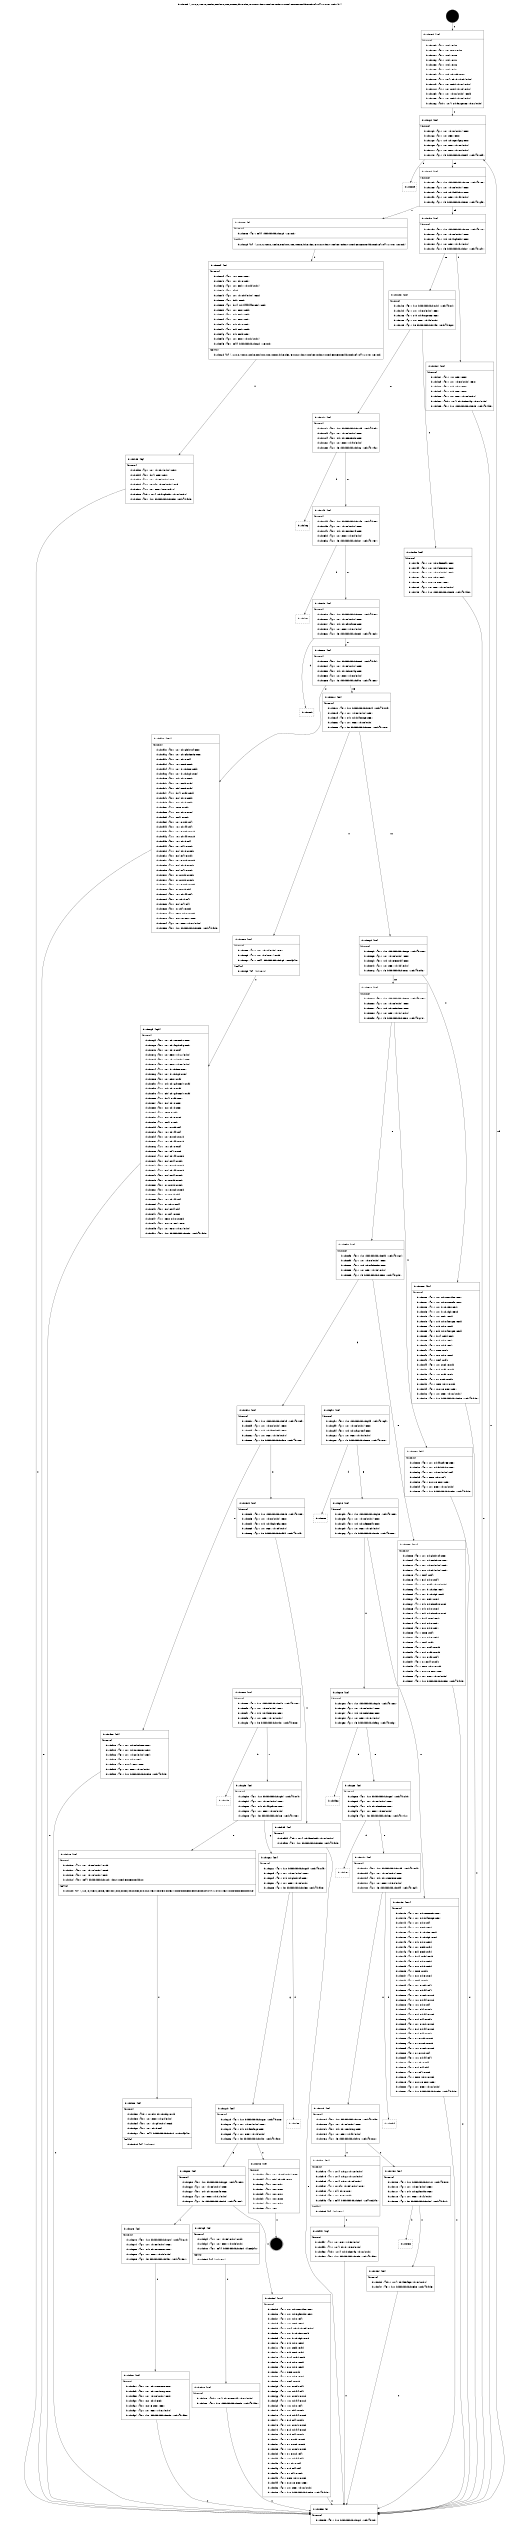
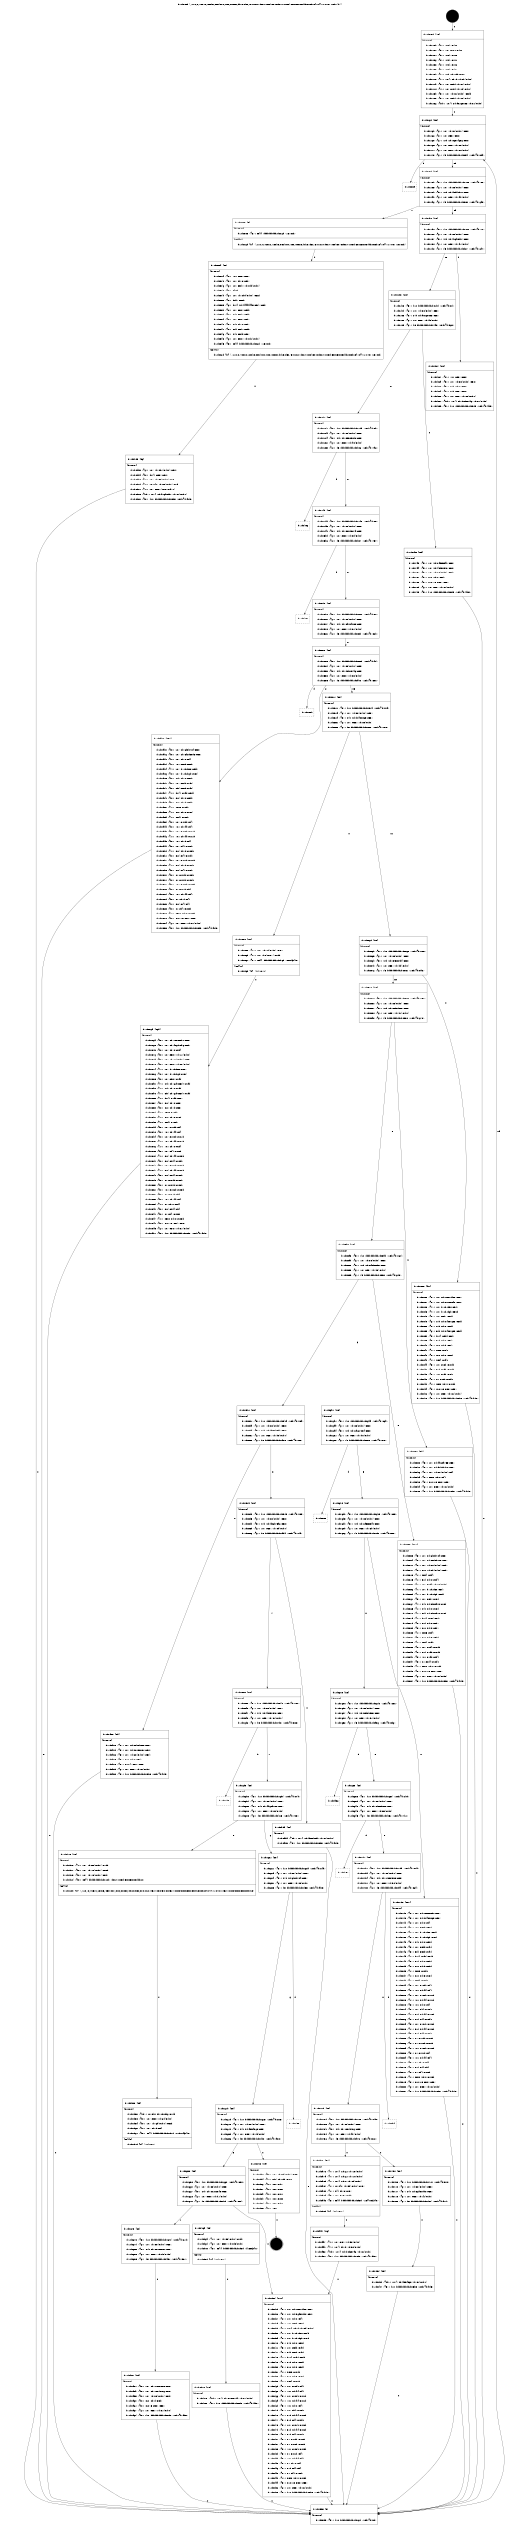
edge "0x40150c [28]" -> "0x401c5b": now "0x401528 [28]" -> "0x401c5b"
edge "0x401b27 [28]" -> "0x401e0e [5]": removed, label "1"
edge "0x4015d0 [28]" -> "0x4015ec [28]": added, label "7"
node "0x401758": removed
edge "0x401997 [26]" -> "0x401e0e [5]": now "0x401997 [26]" -> "0x401d1d [144]"
